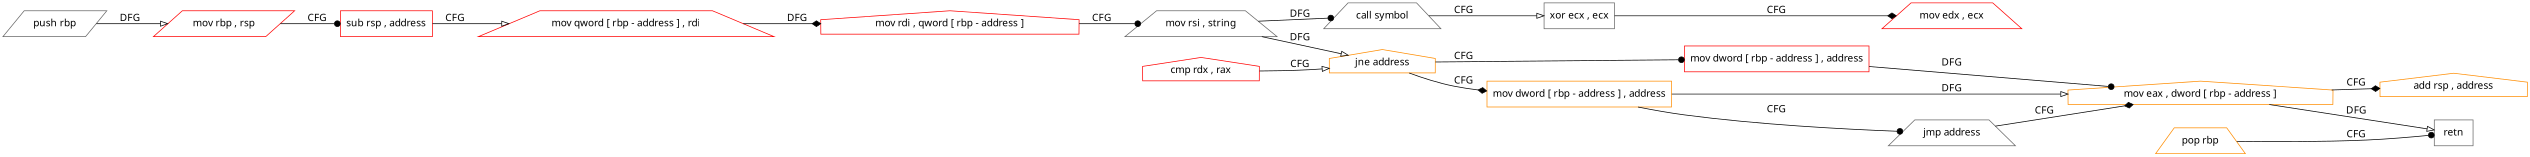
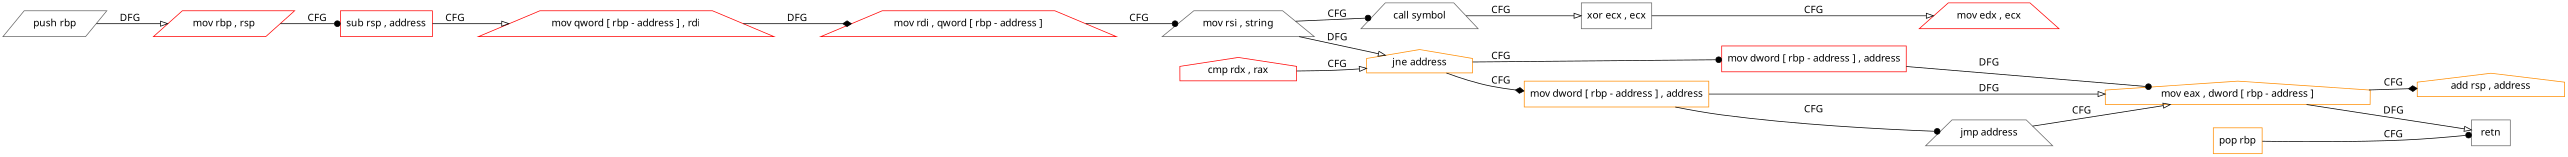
edge "mov rsi , string" -> "call symbol": label "DFG" -> "CFG"
edge "xor ecx , ecx" -> "mov edx , ecx": arrowhead diamond -> onormal
node "mov rdi , qword [ rbp - address ]": shape house -> trapezium
edge "jmp address" -> "mov eax , dword [ rbp - address ]": arrowhead diamond -> onormal
node "pop rbp": shape trapezium -> box
